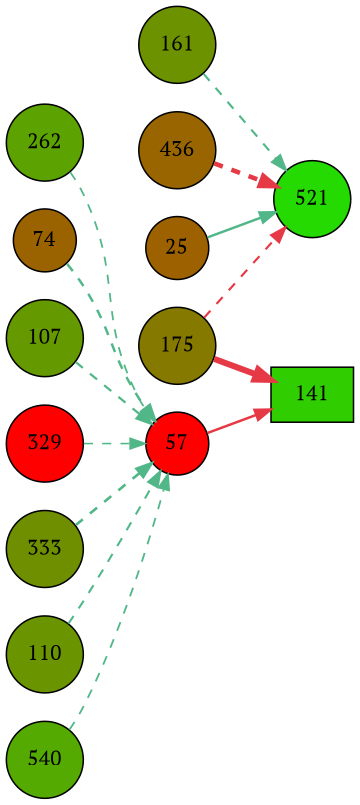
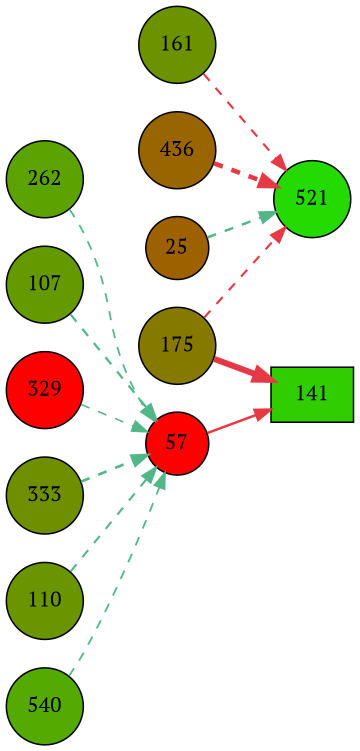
edge "161" -> "521": color #52b788 -> #e63946
edge "25" -> "521": style solid -> dashed
node "74": removed
